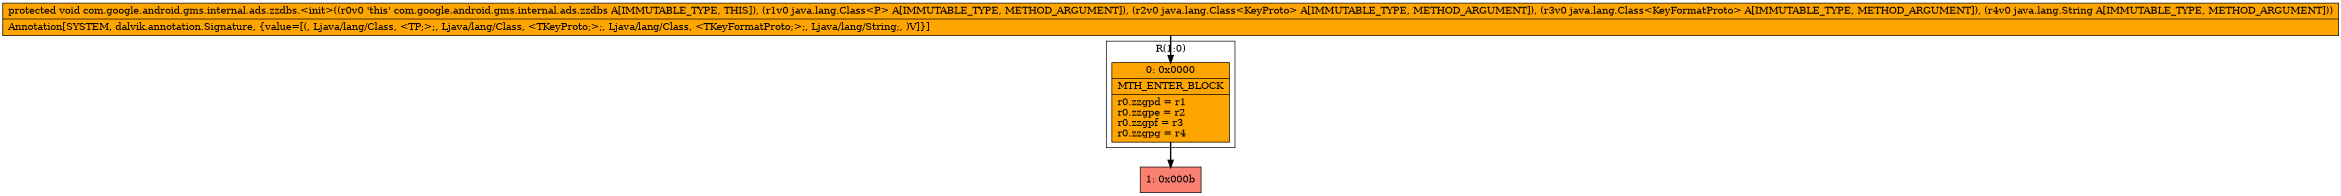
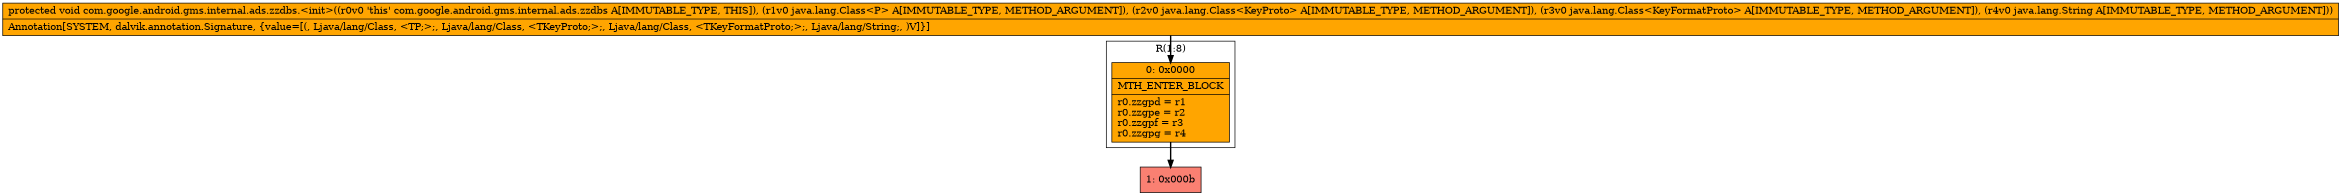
cluster "R(1:0)": label "R(1:0)" -> "R(1:8)"
